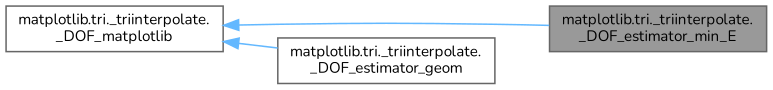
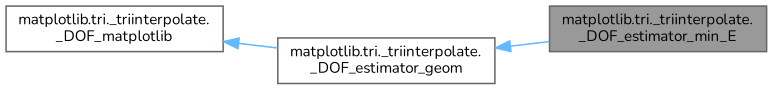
edge "matplotlib.tri._triinterpolate. _DOF_estimator_min_E" -> "matplotlib.tri._triinterpolate. _DOF_matplotlib": now "matplotlib.tri._triinterpolate. _DOF_estimator_min_E" -> "matplotlib.tri._triinterpolate. _DOF_estimator_geom"
